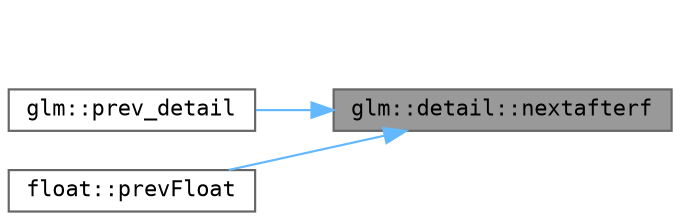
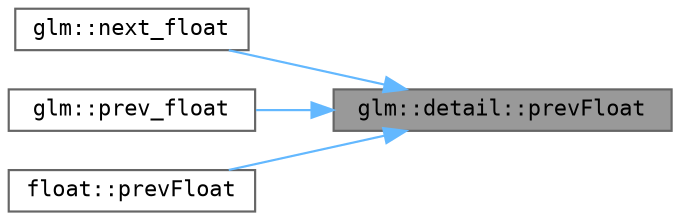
node "glm::next_float": added
node "glm::prev_detail": label "glm::prev_detail" -> "glm::prev_float"
node "glm::detail::nextafterf": label "glm::detail::nextafterf" -> "glm::detail::prevFloat"
